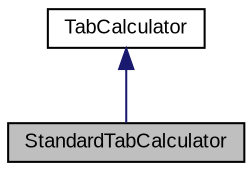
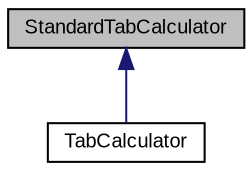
edge "StandardTabCalculator" -> "TabCalculator": reversed
